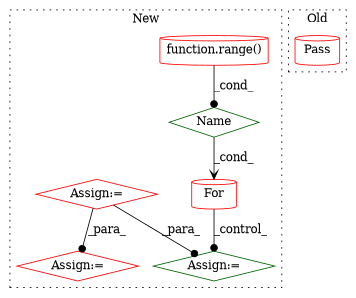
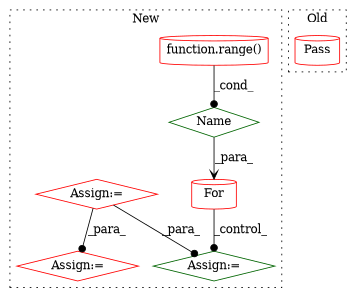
edge "Name" -> "For": label "_cond_" -> "_para_"
